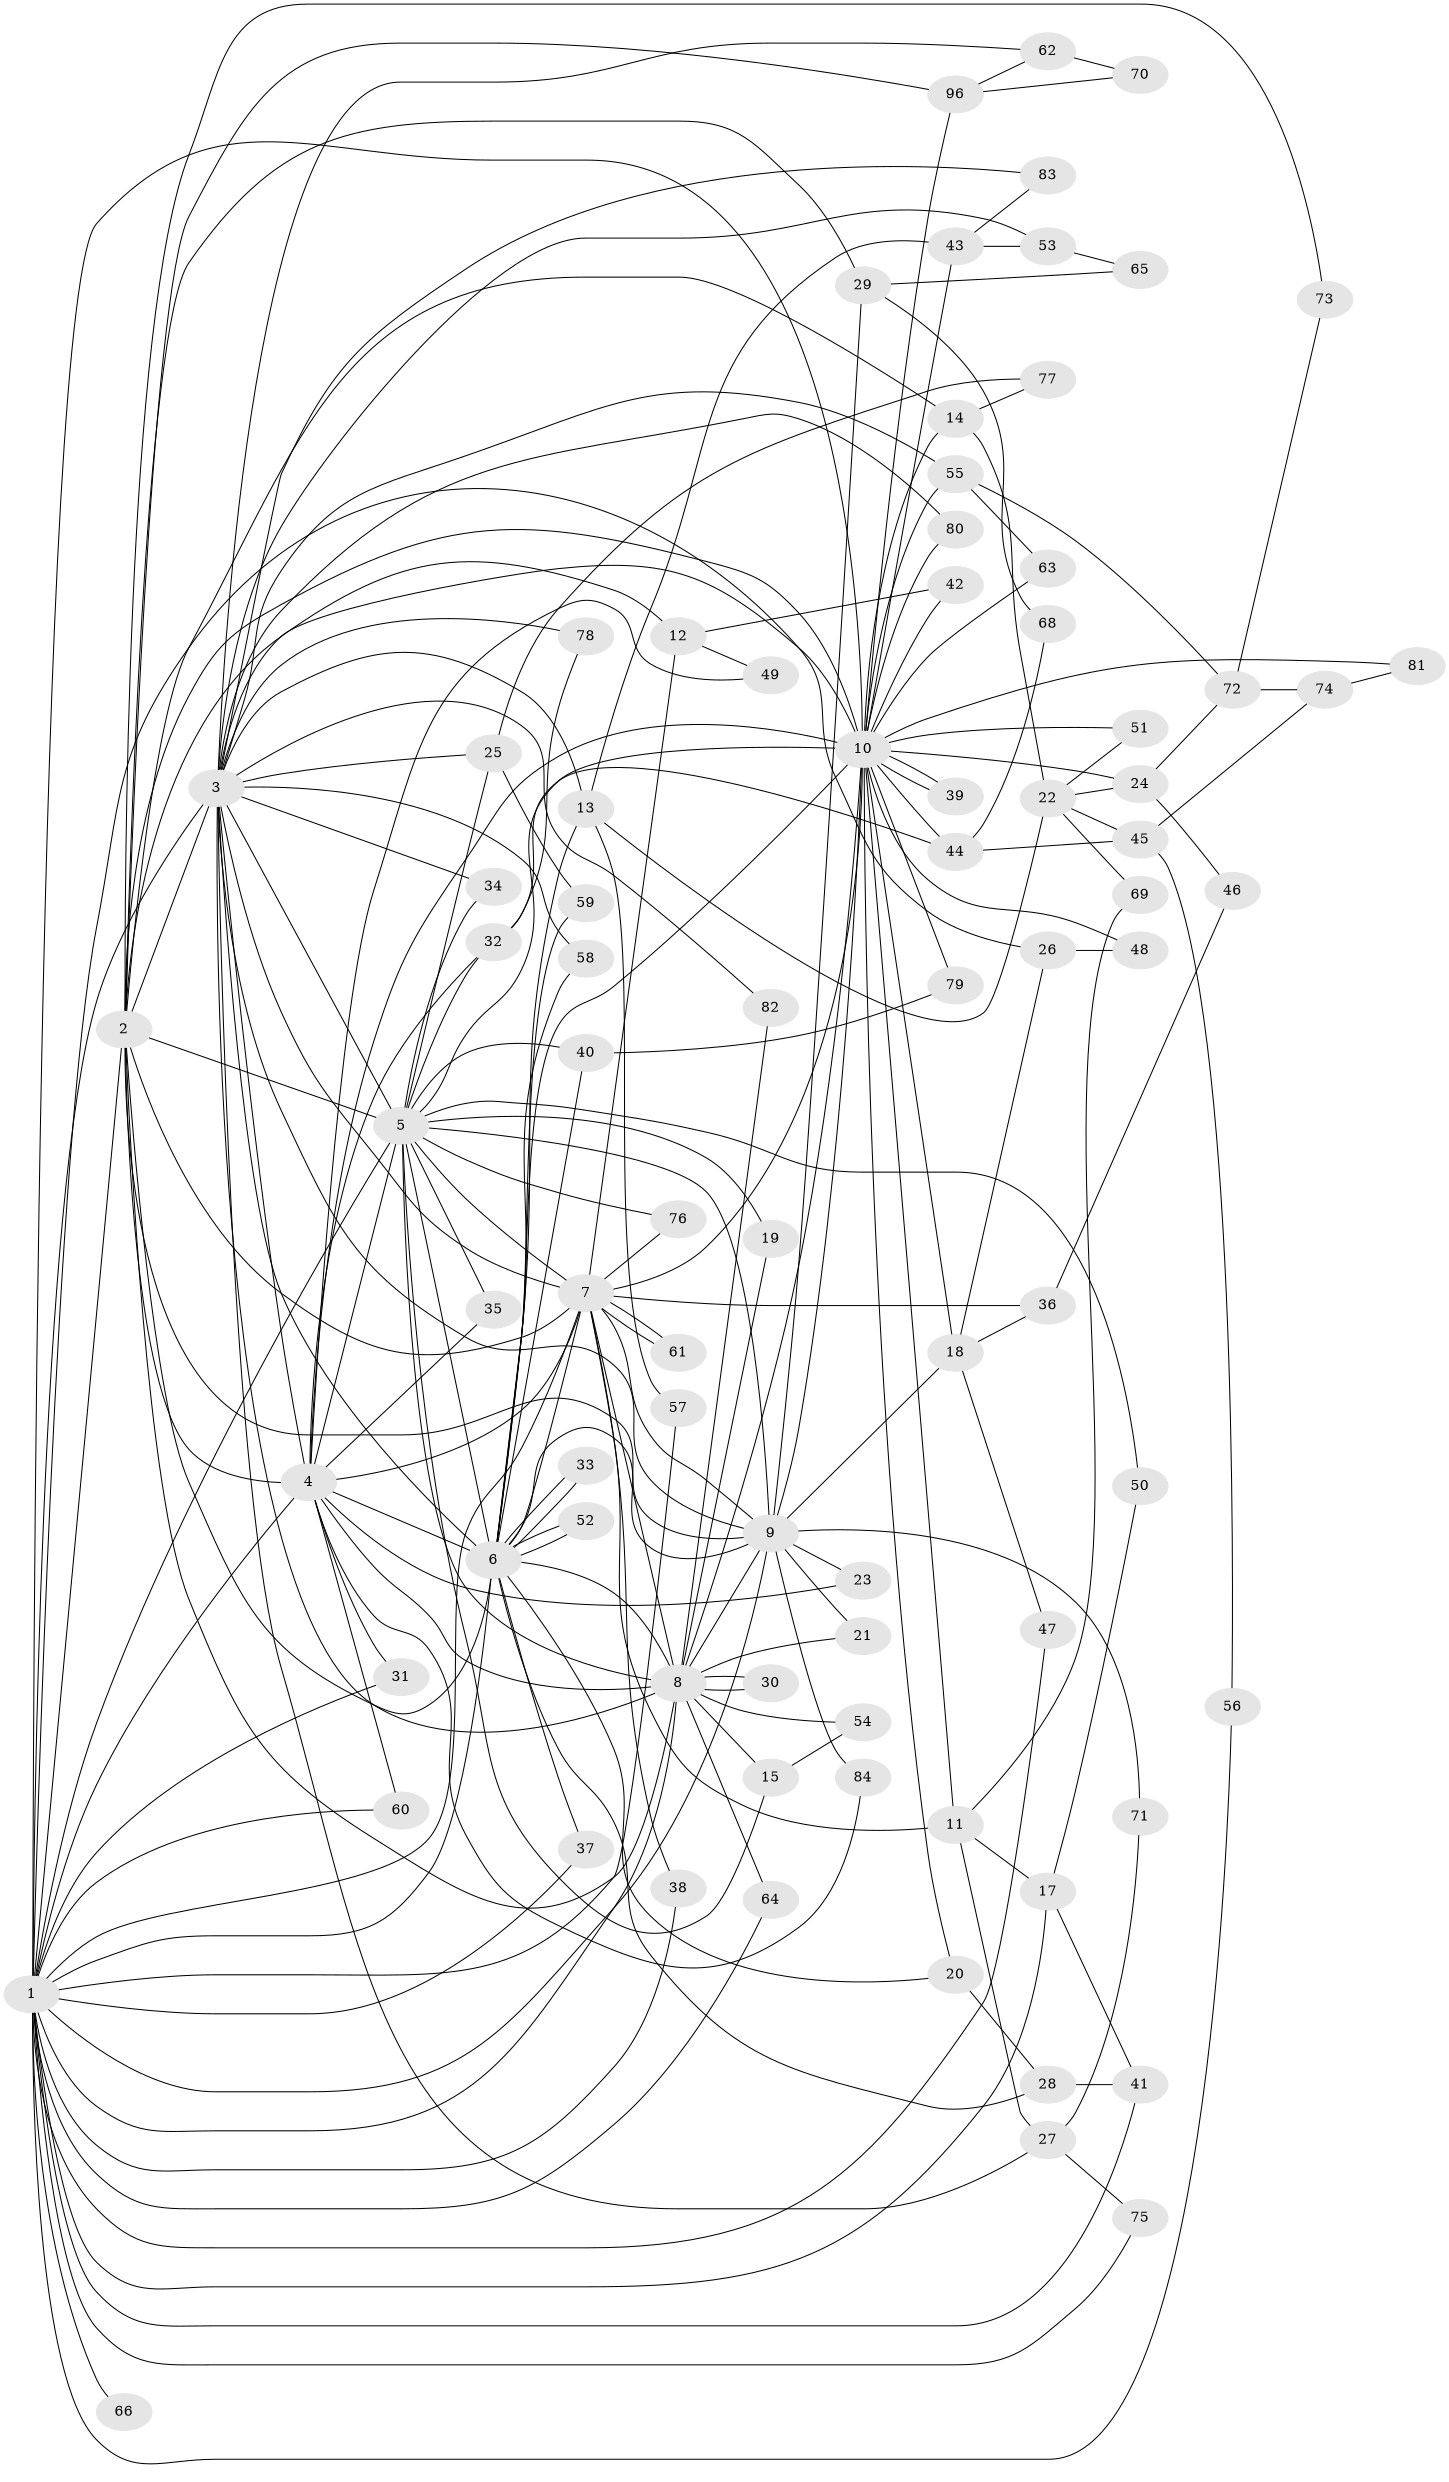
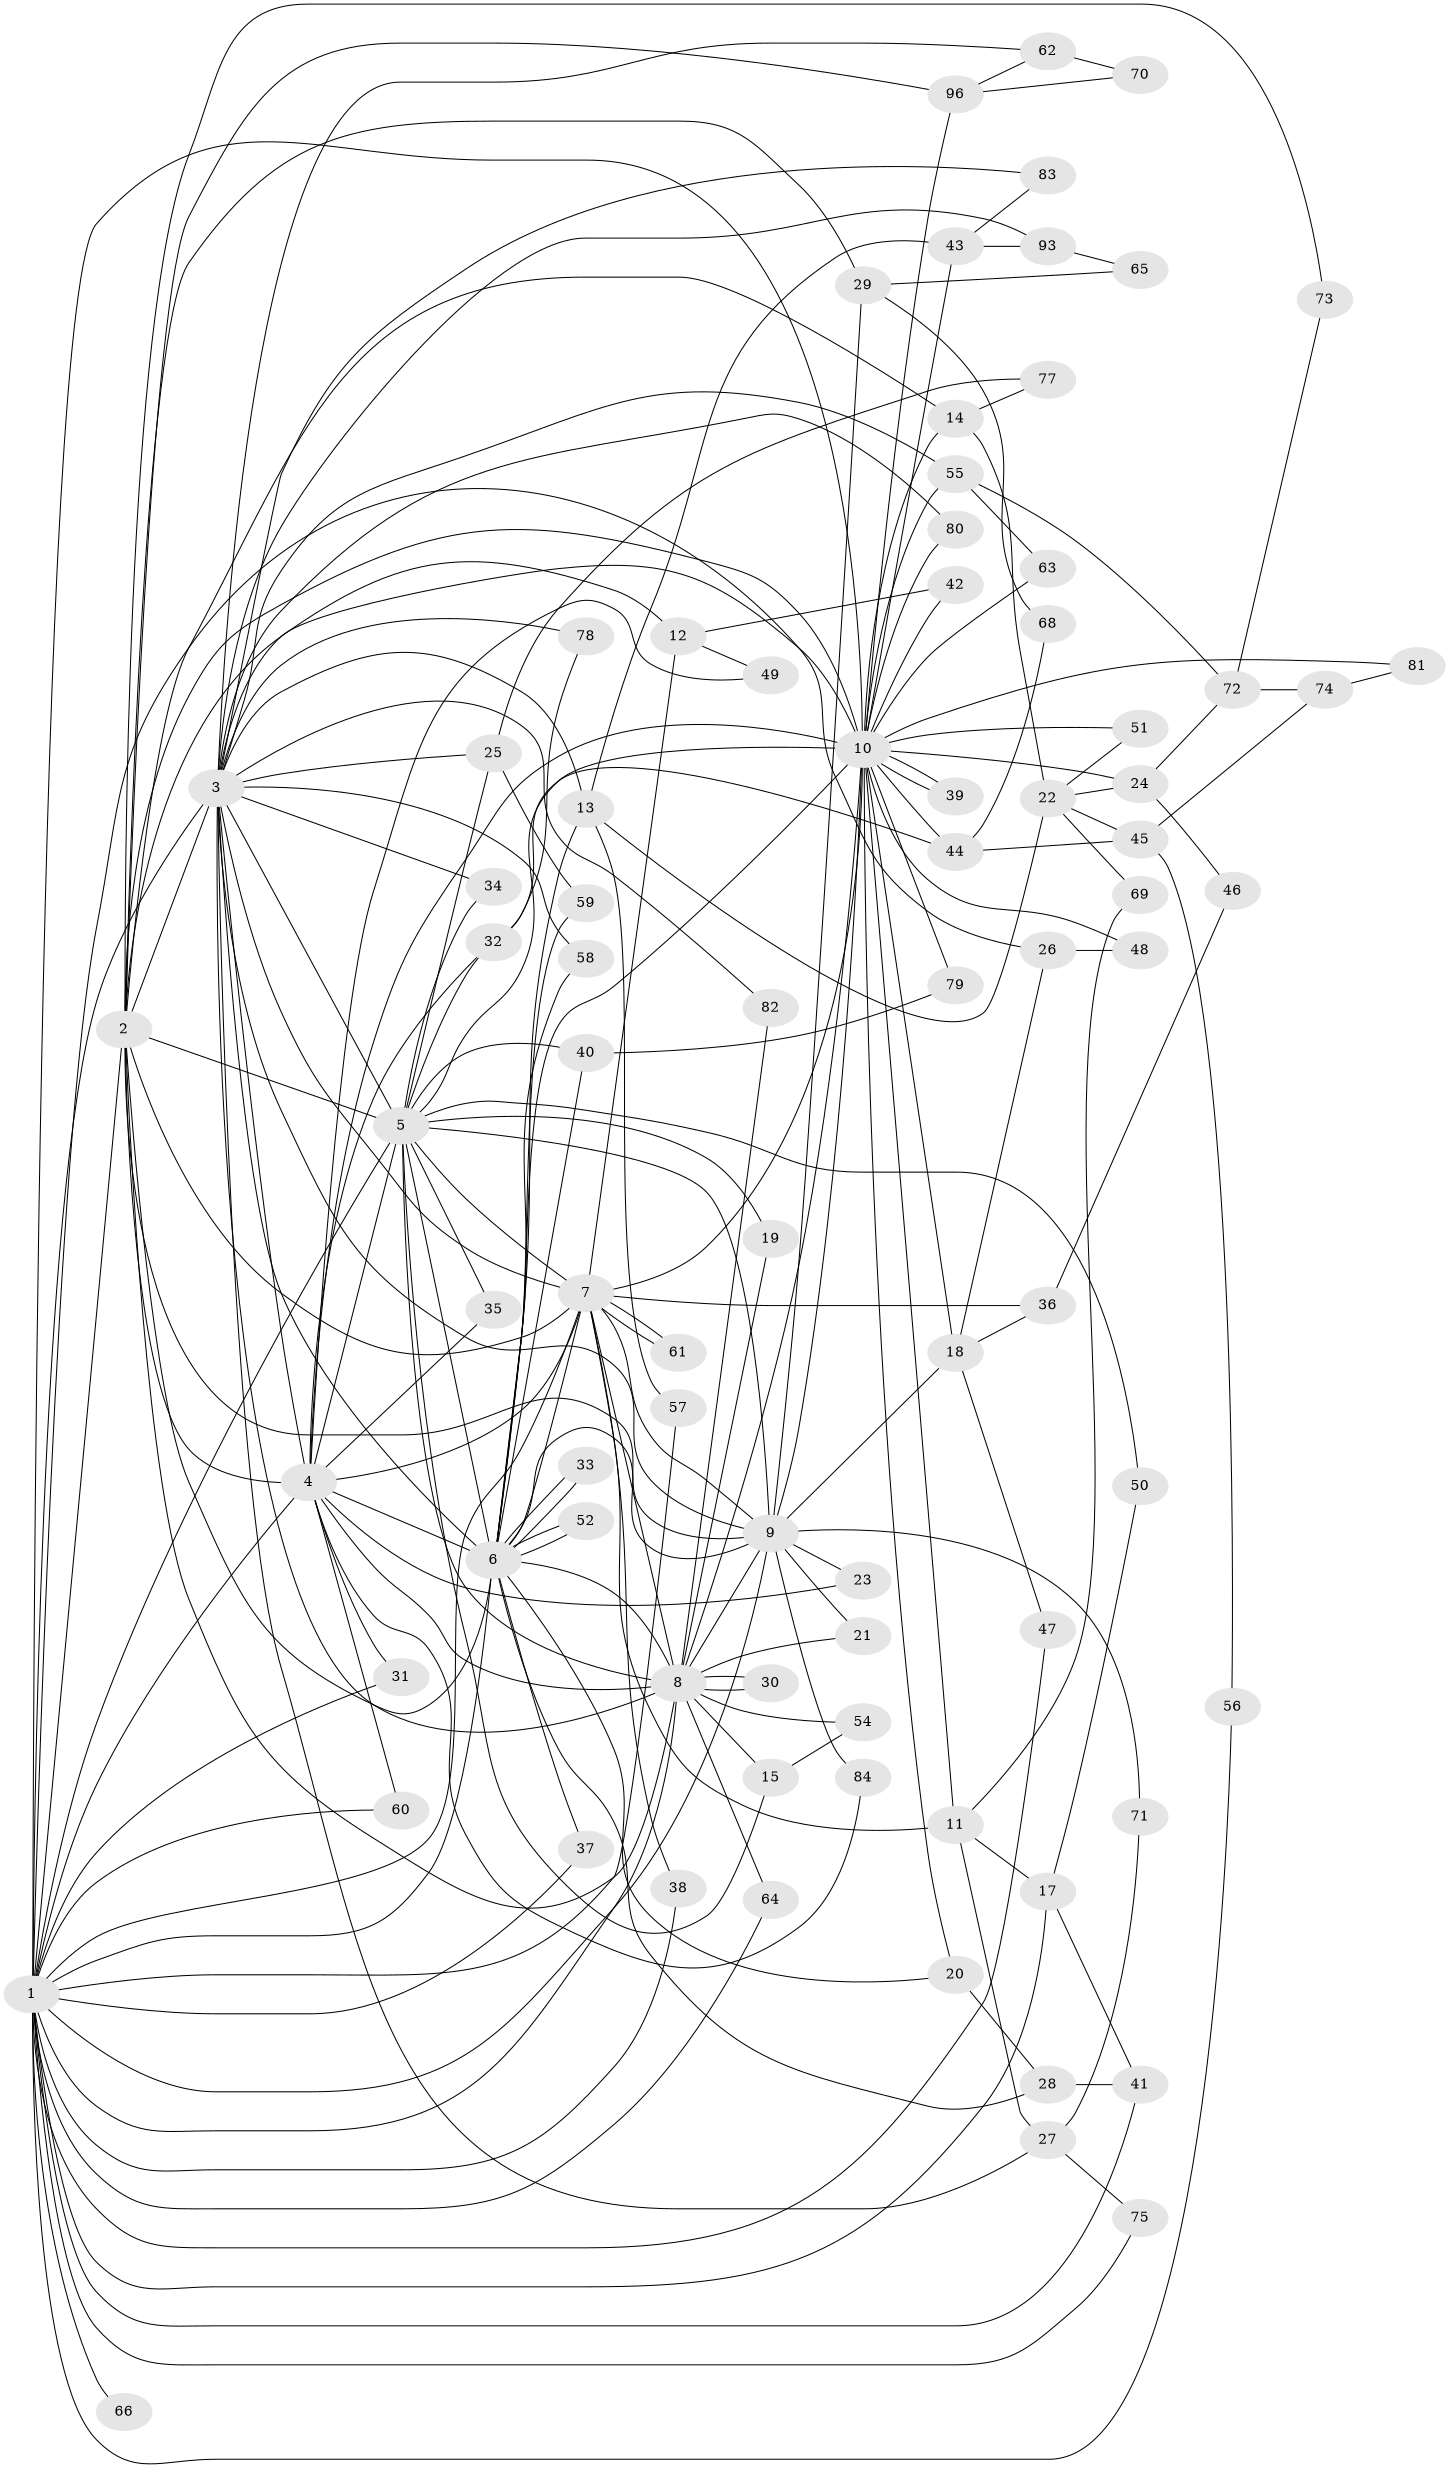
node "53": label "53" -> "93"
node "76": removed
